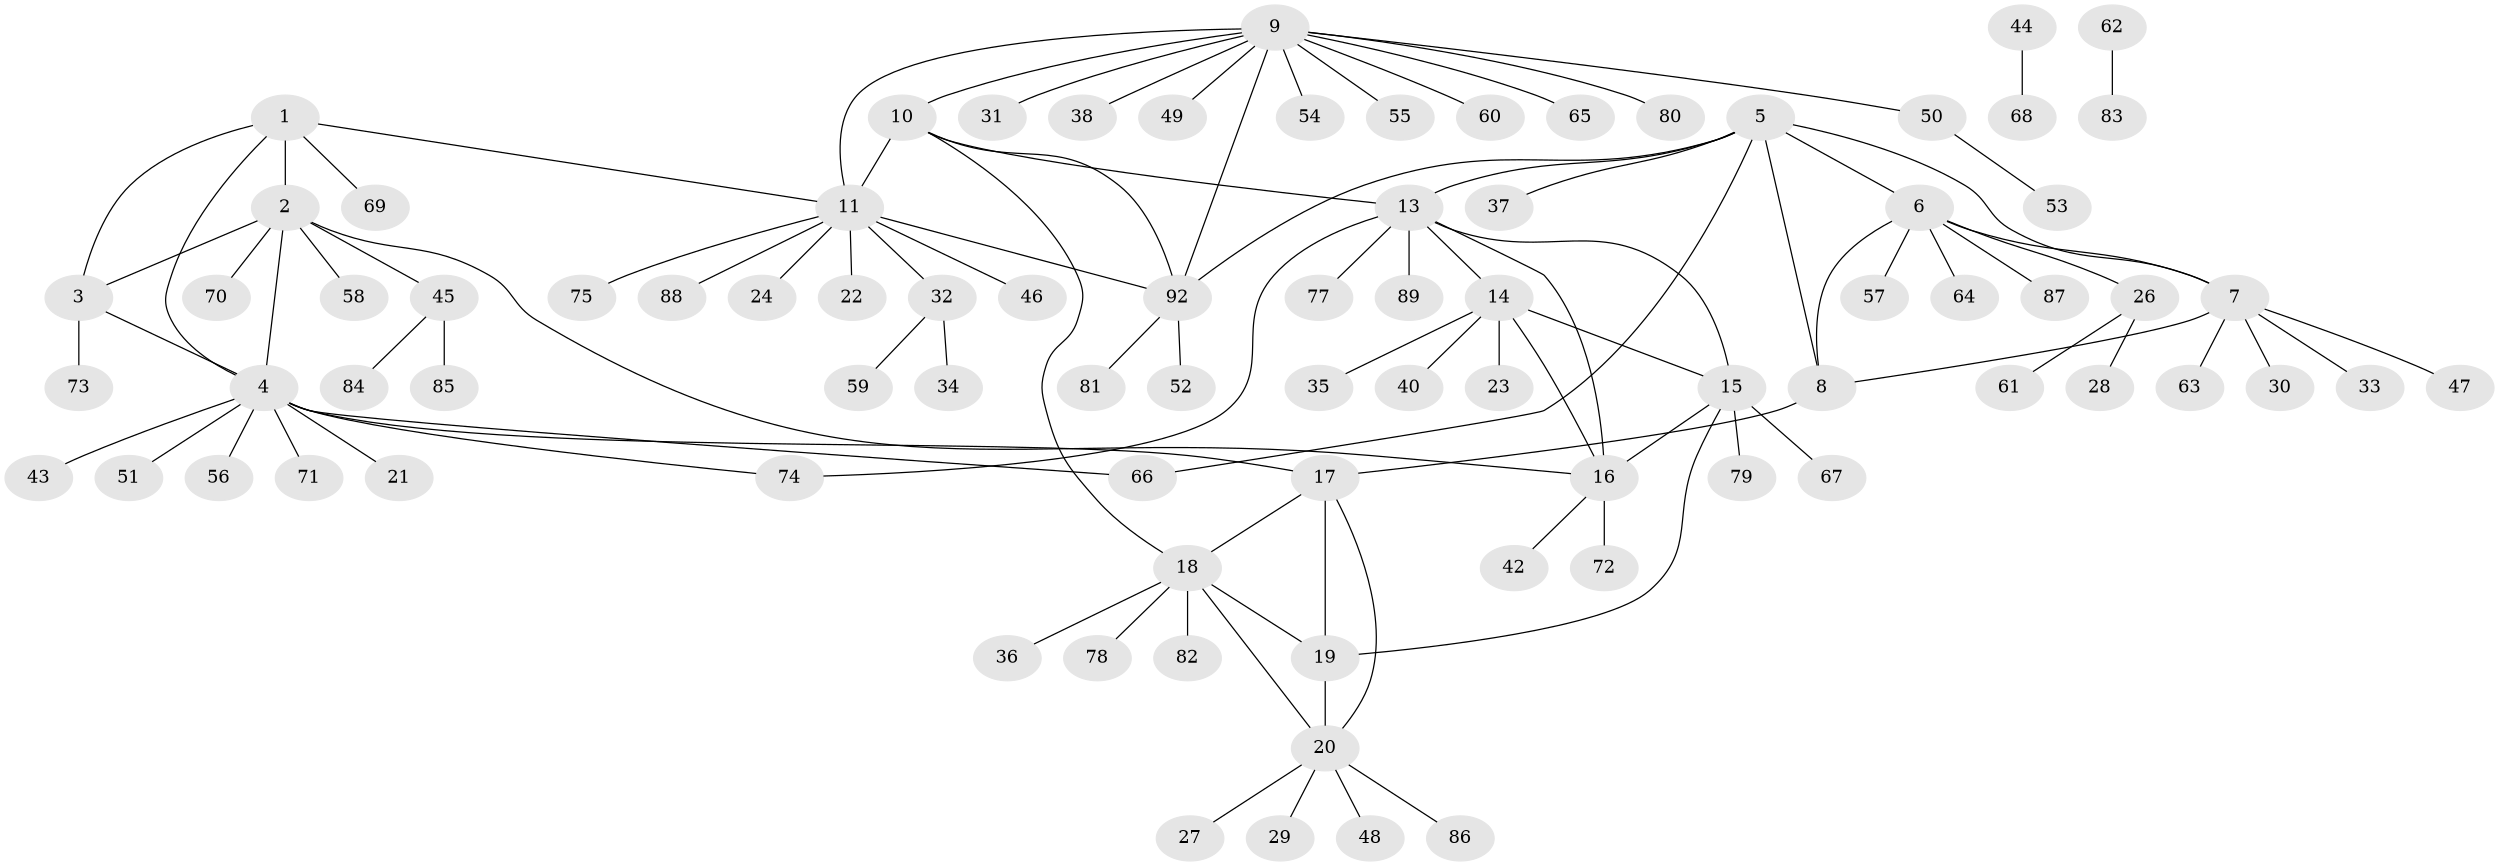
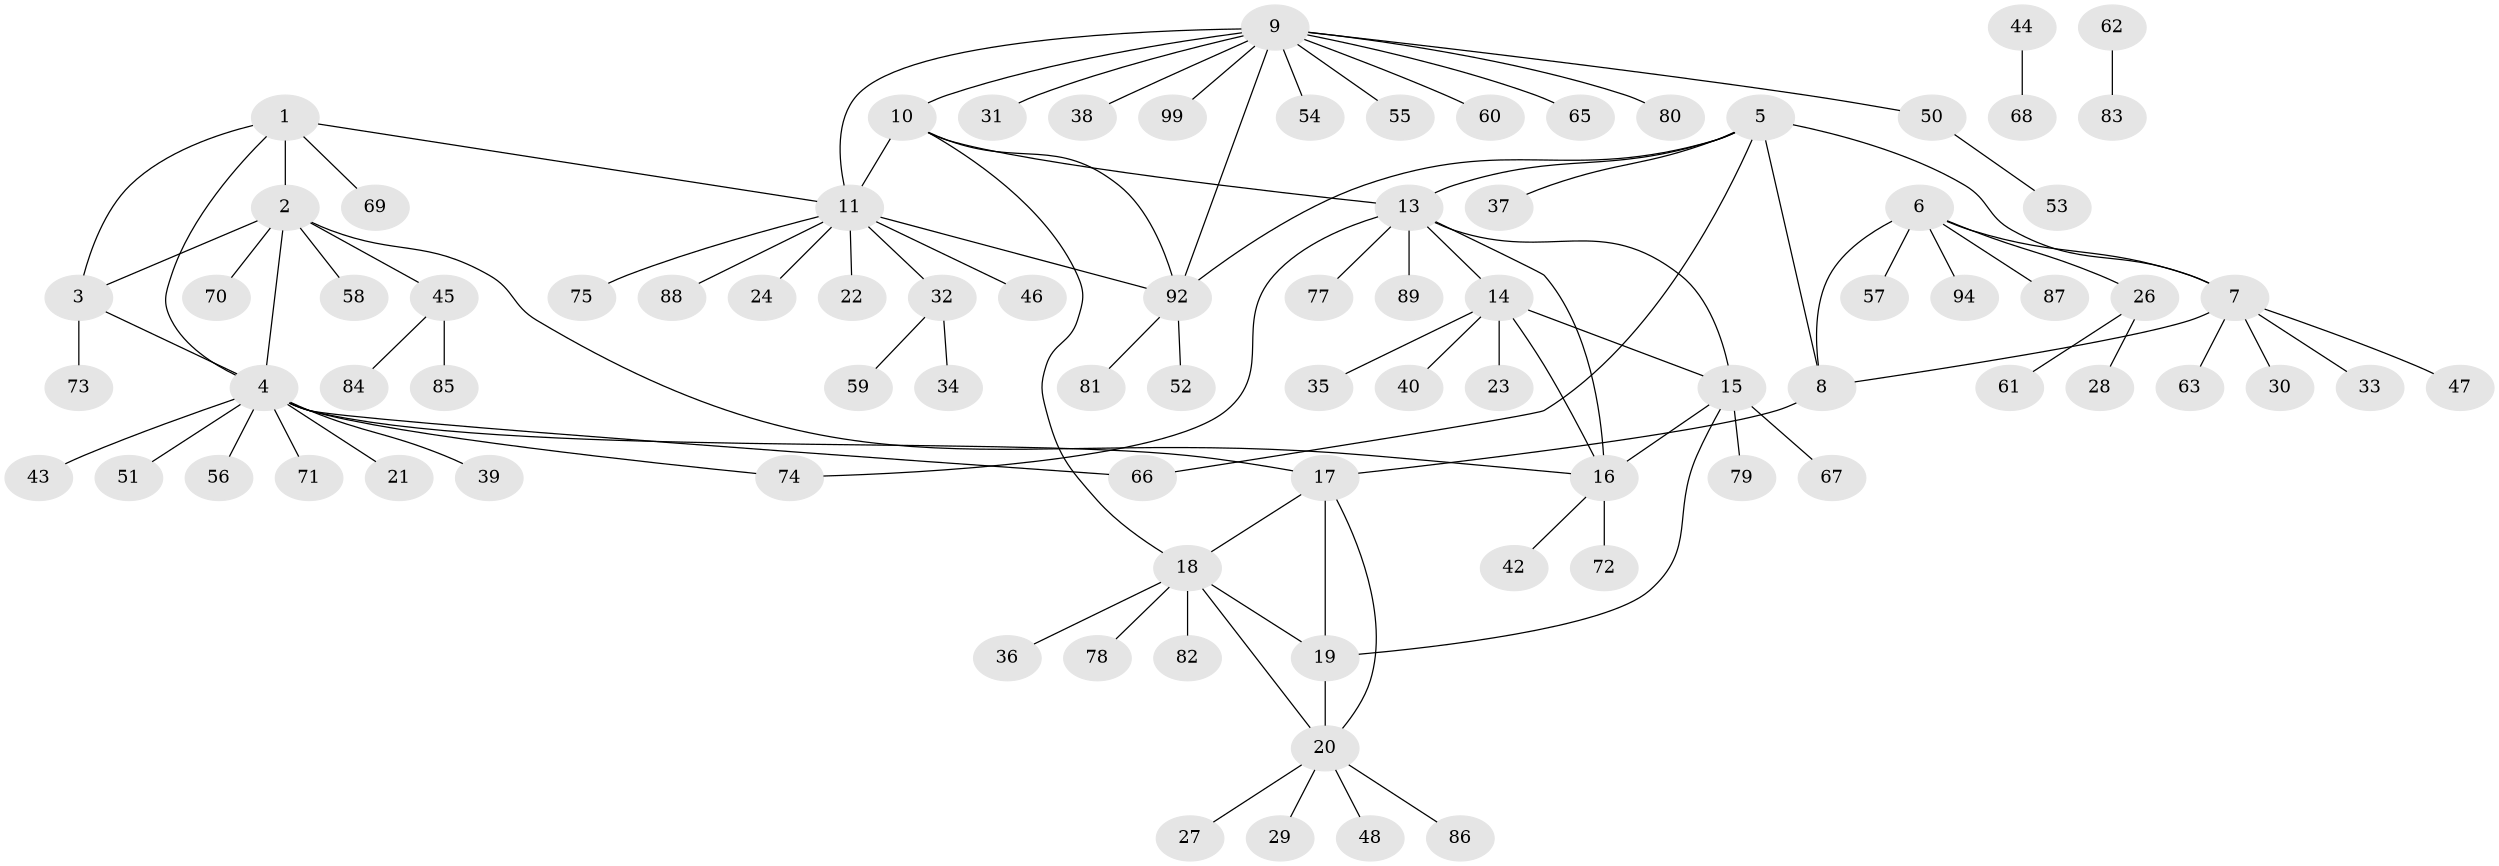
node "49": label "49" -> "99"
edge "5" -- "6": removed
node "64": label "64" -> "94"
node "39": added
